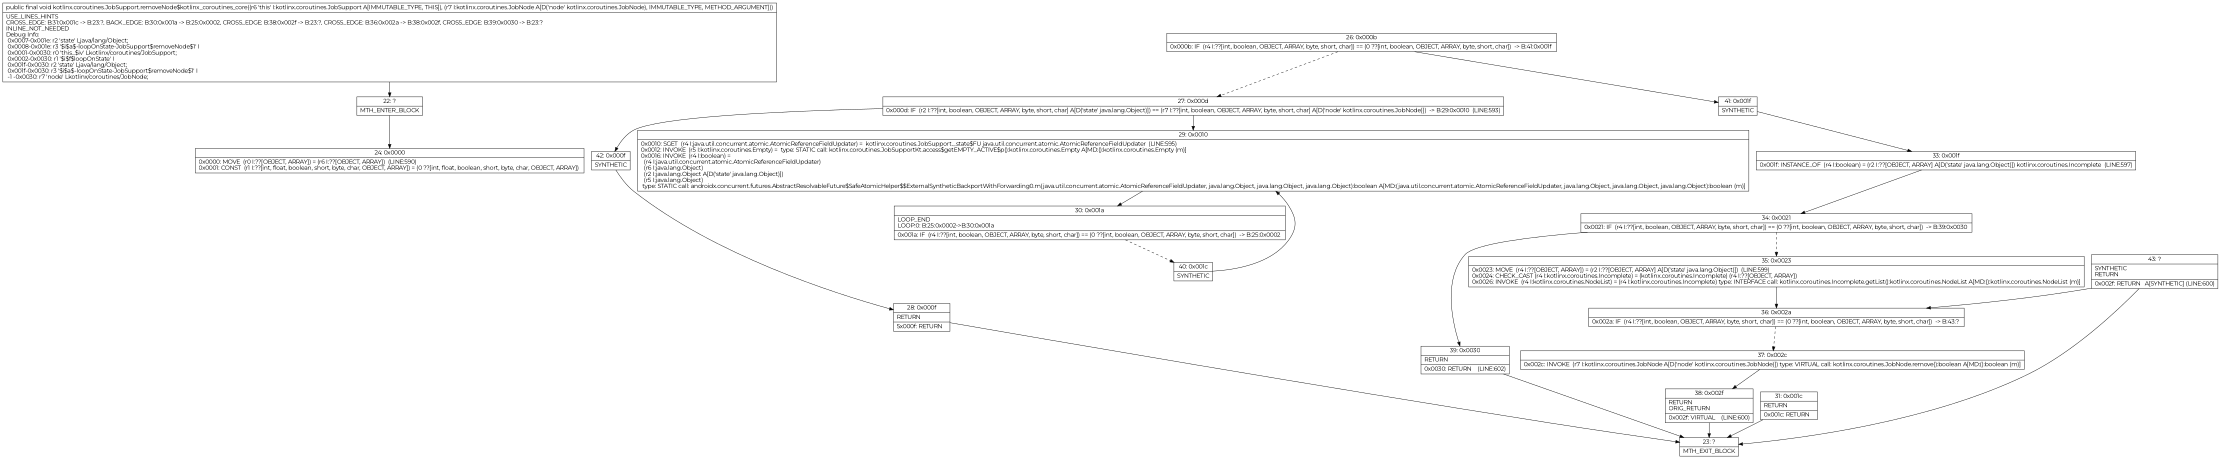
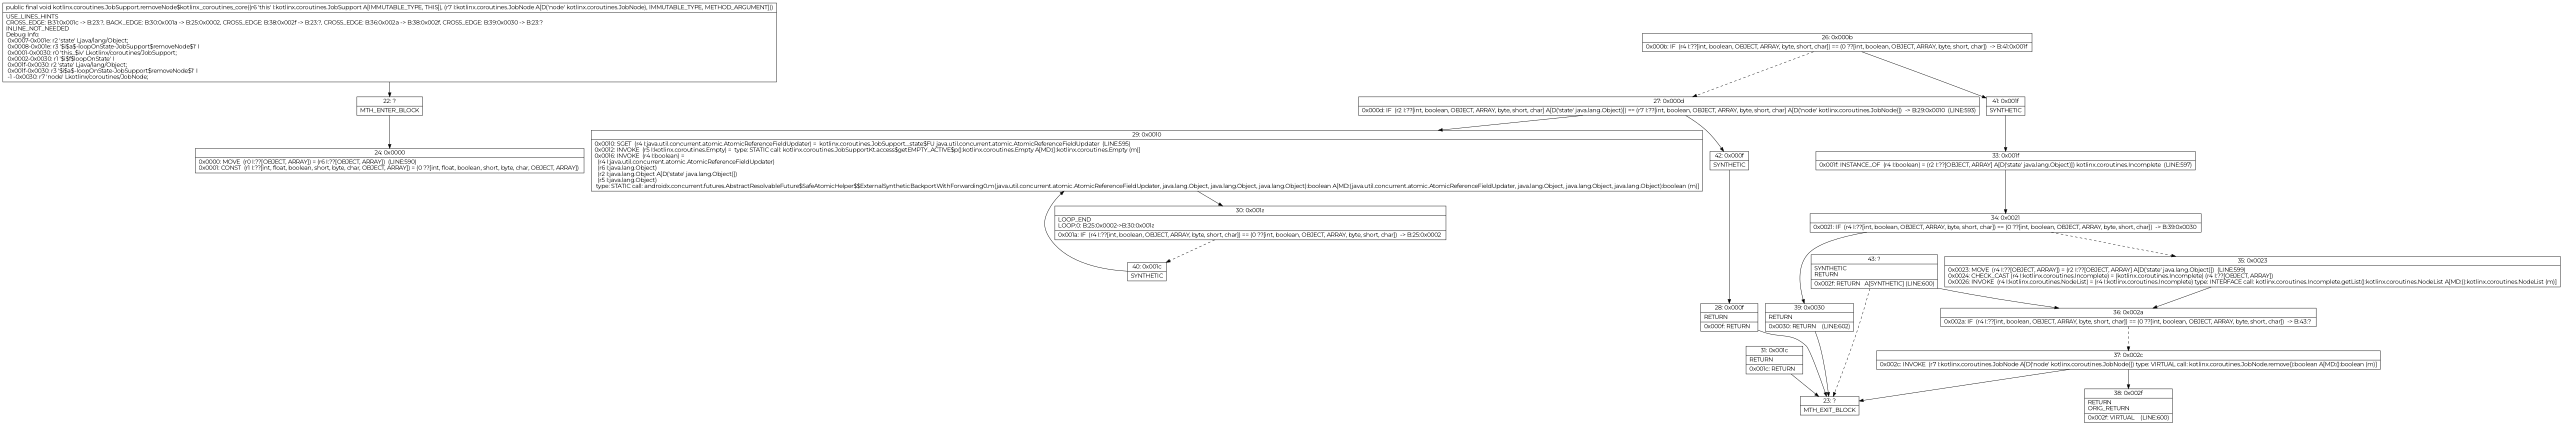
node "28: 0x000f": text "5x000f: RETURN" -> "0x000f: RETURN"
edge "43: ?" -> "23: ?": style solid -> dashed
edge "38: 0x002f" -> "23: ?": now "37: 0x002c" -> "23: ?"
